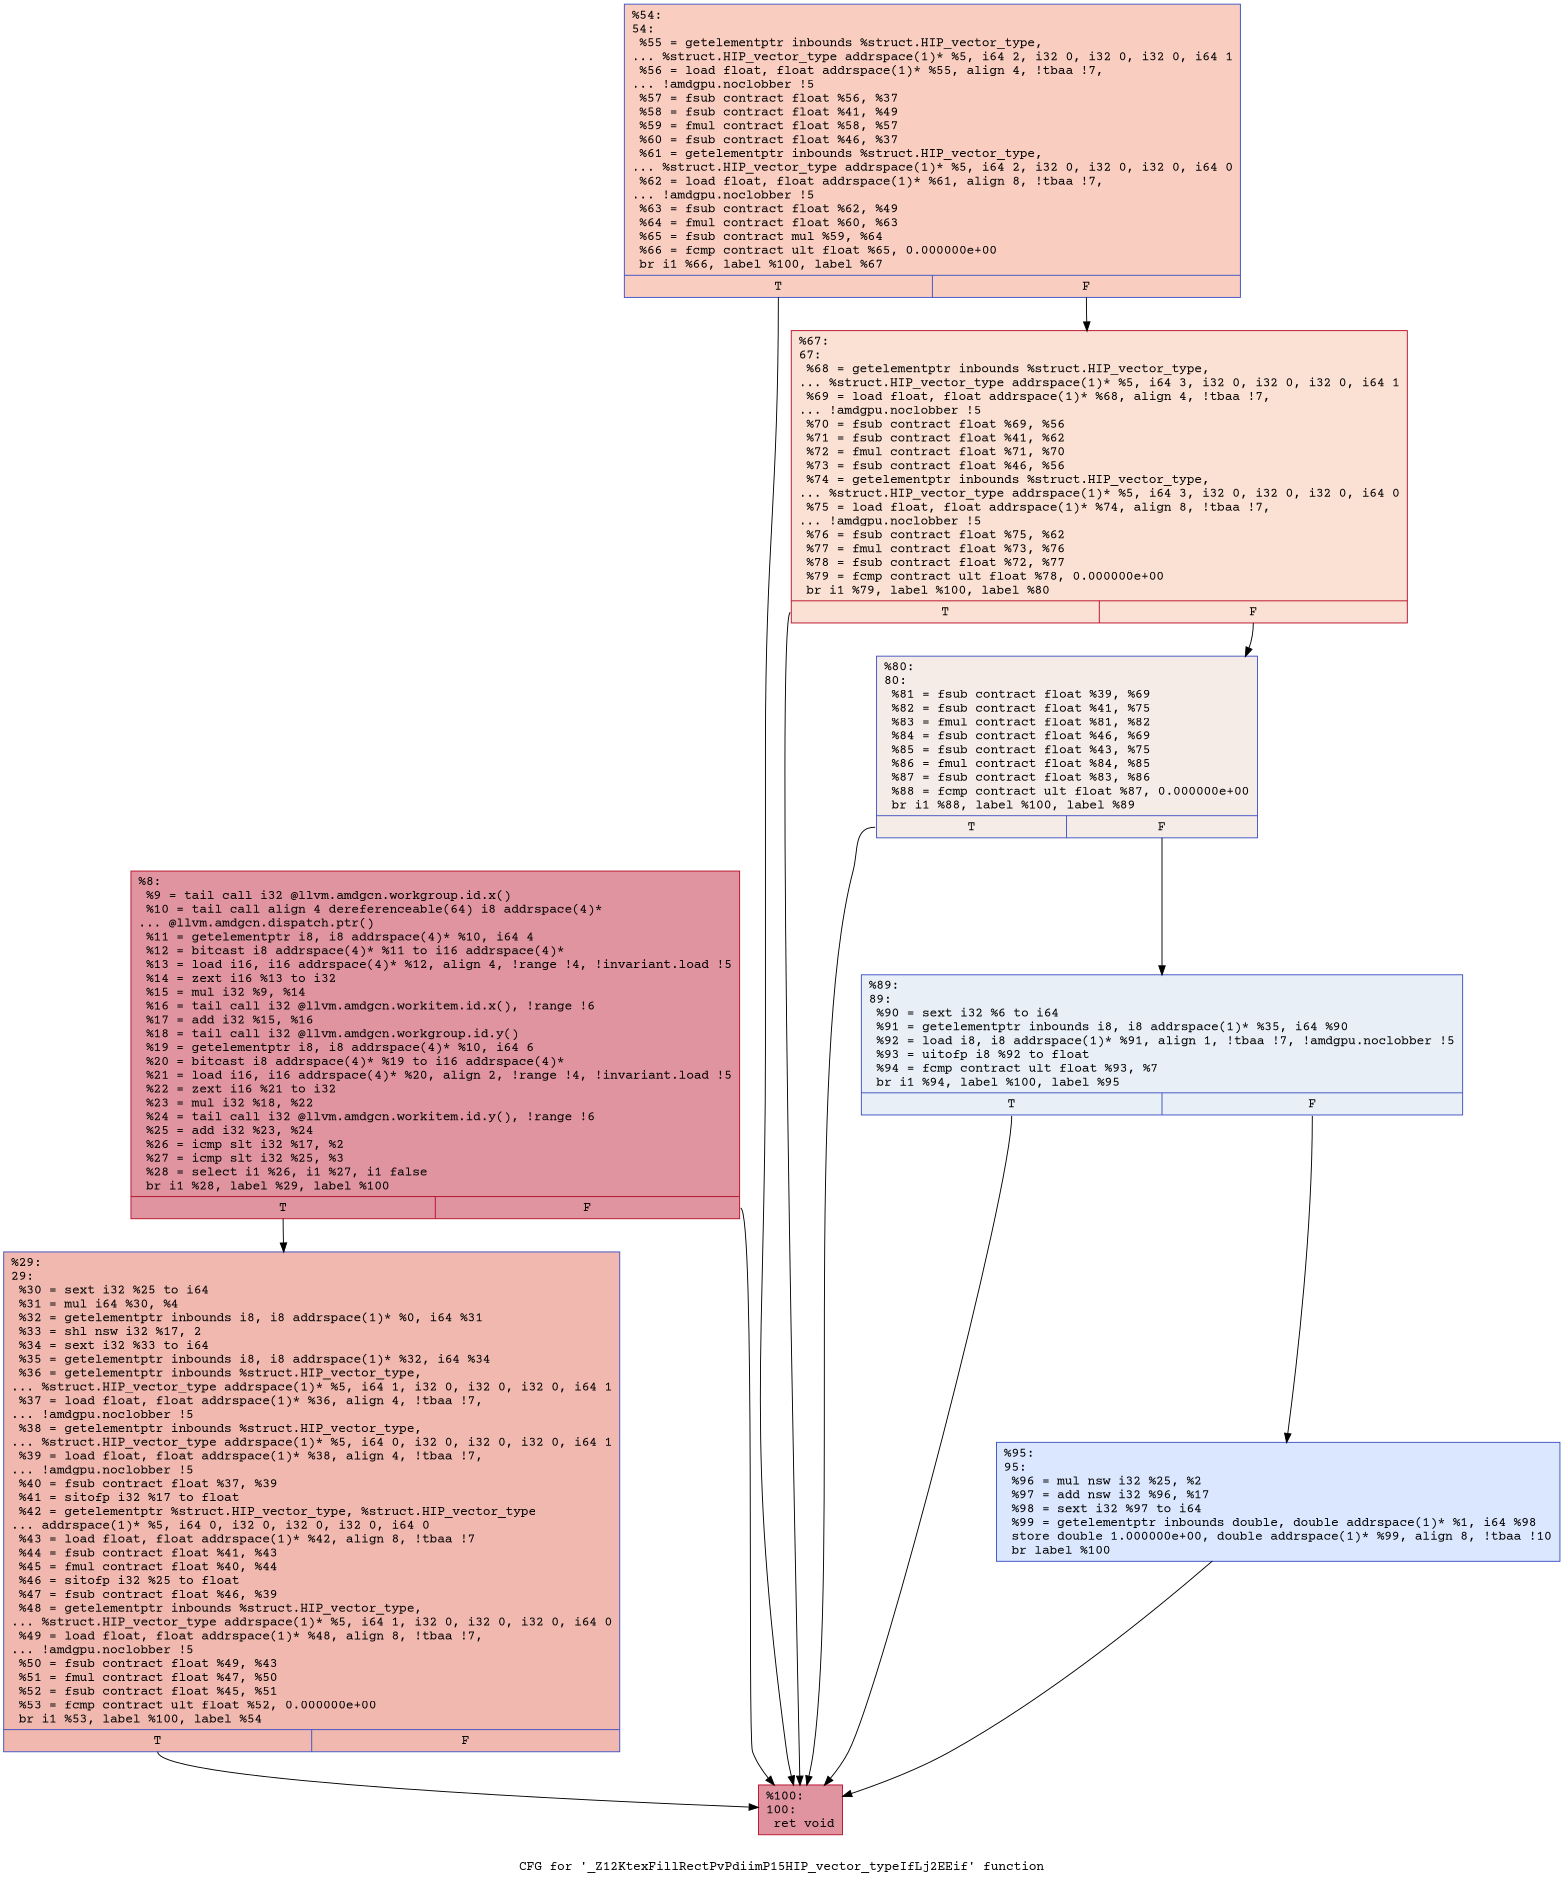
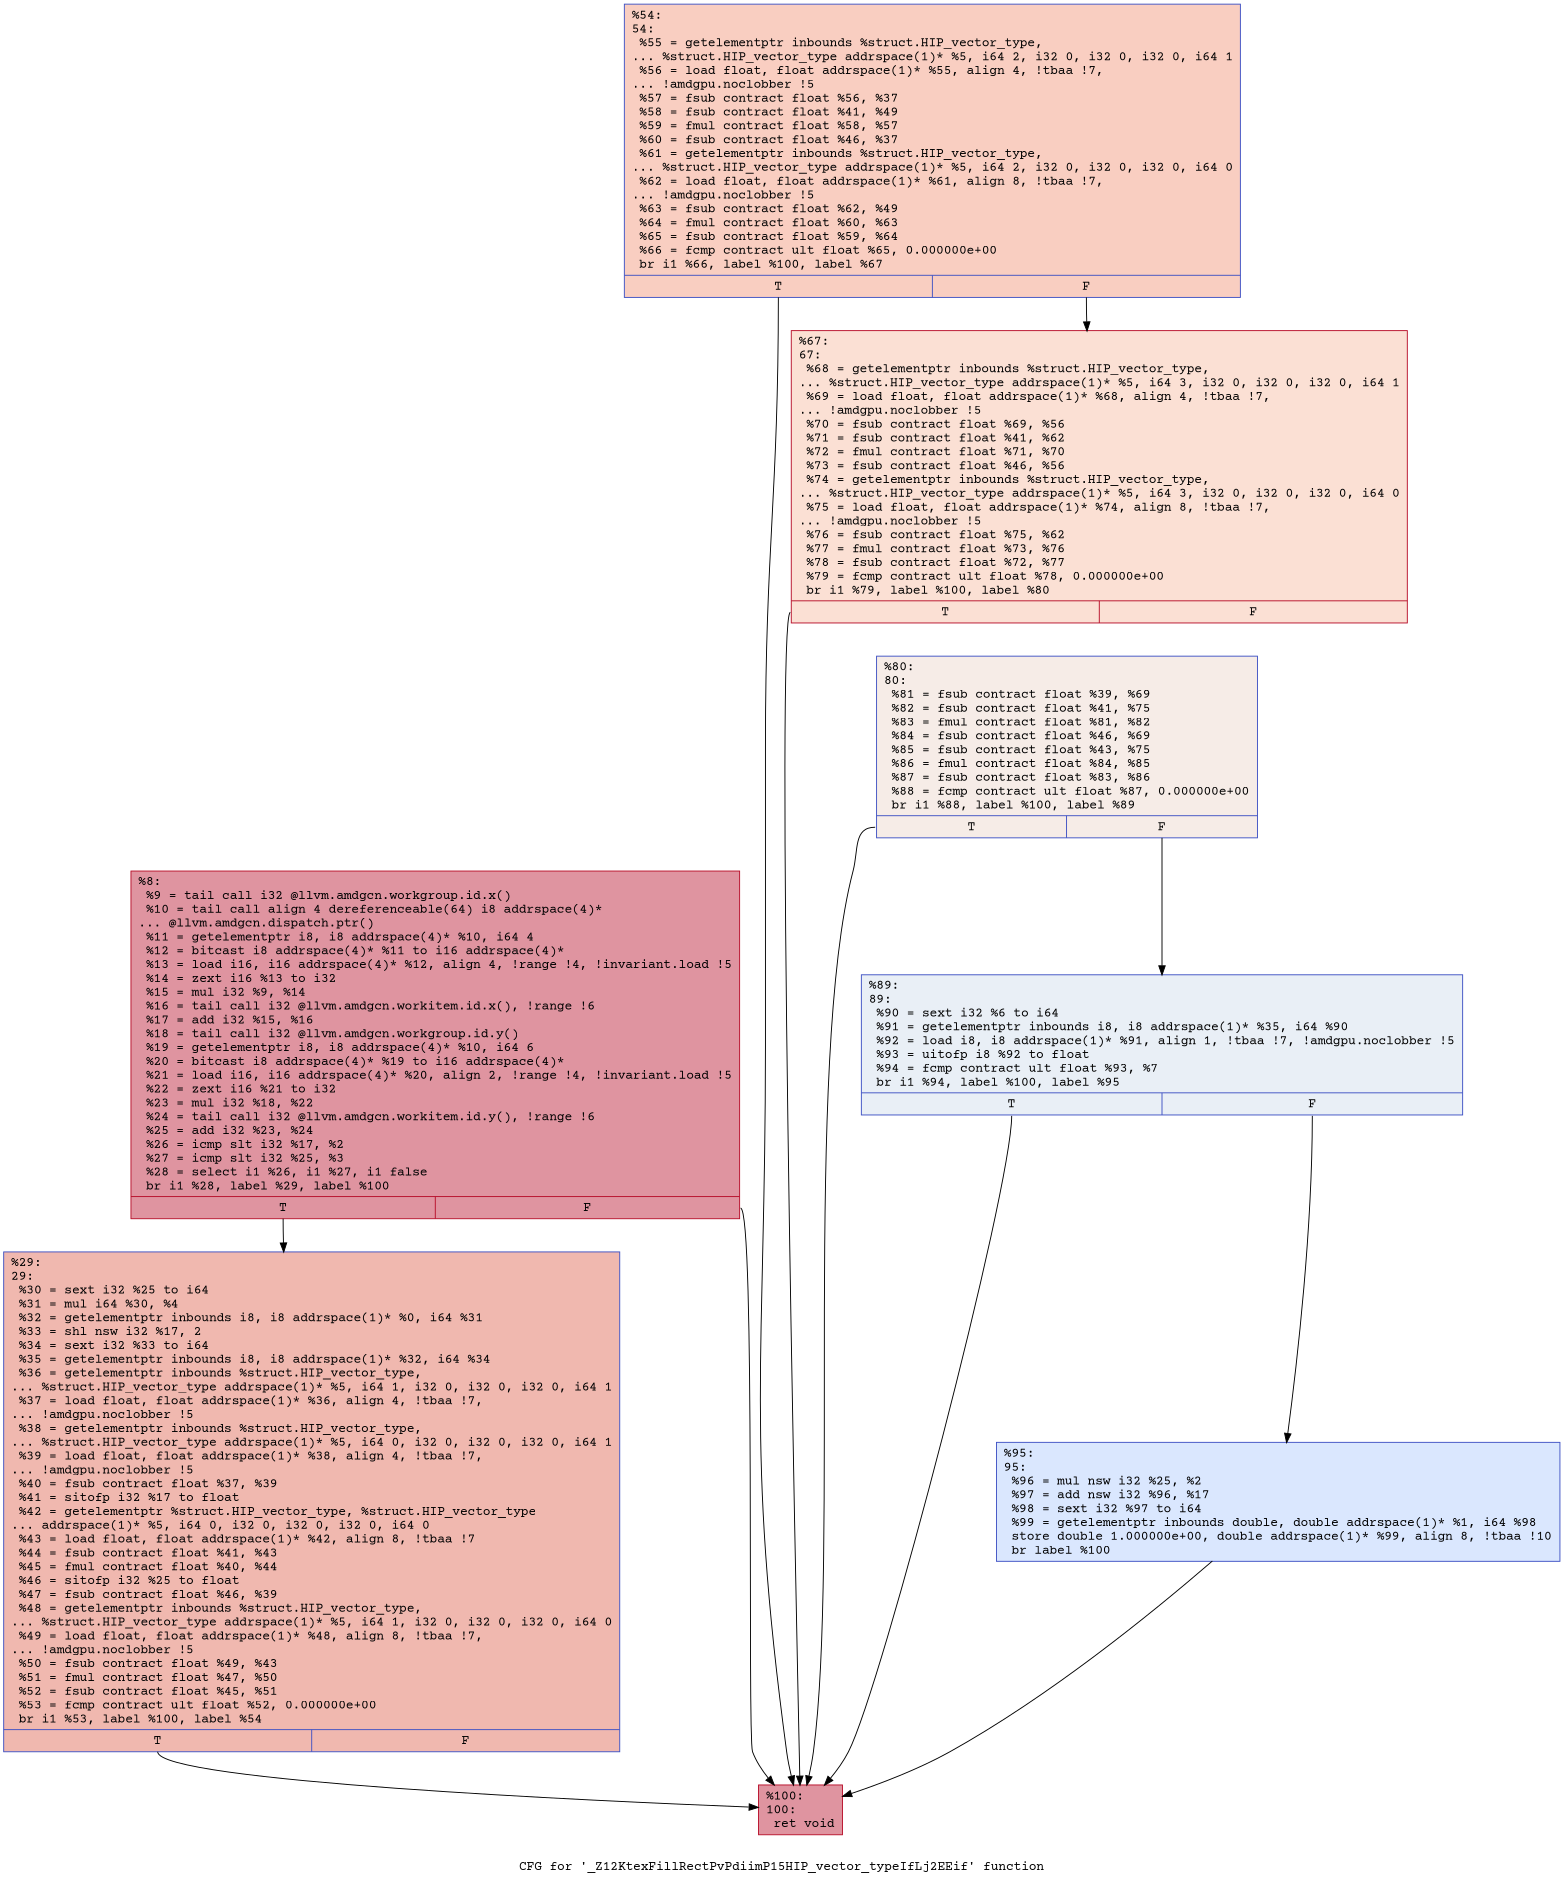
node "%54:": text "%65 = fsub contract mul %59, %64" -> "%65 = fsub contract float %59, %64"
edge "%67:" -> "%80:": removed
